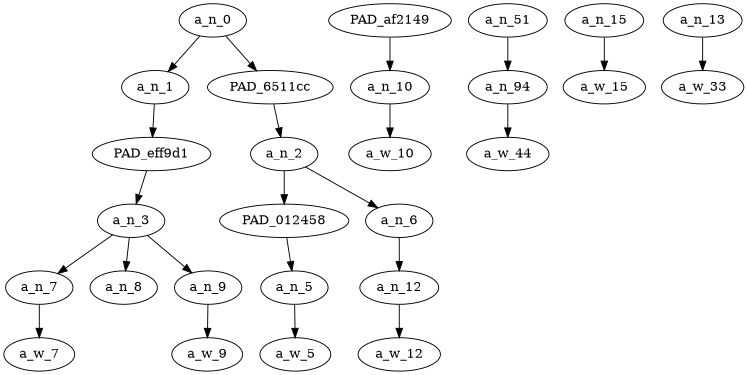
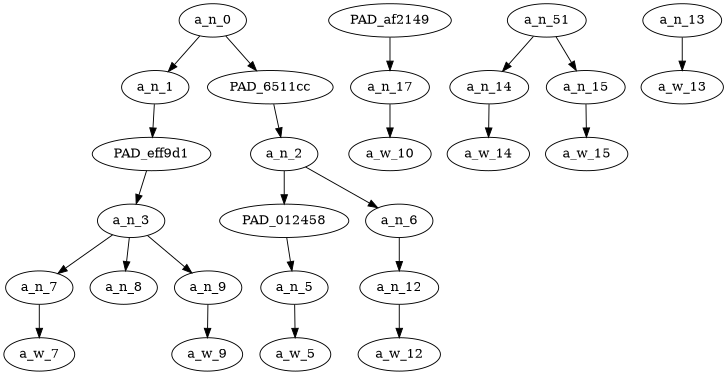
edge "a_n_51" -> "a_n_15": added
node "a_n_10": label "a_n_10" -> "a_n_17"
node "a_n_94": label "a_n_94" -> "a_n_14"
node "a_w_33": label "a_w_33" -> "a_w_13"
node "a_w_44": label "a_w_44" -> "a_w_14"
